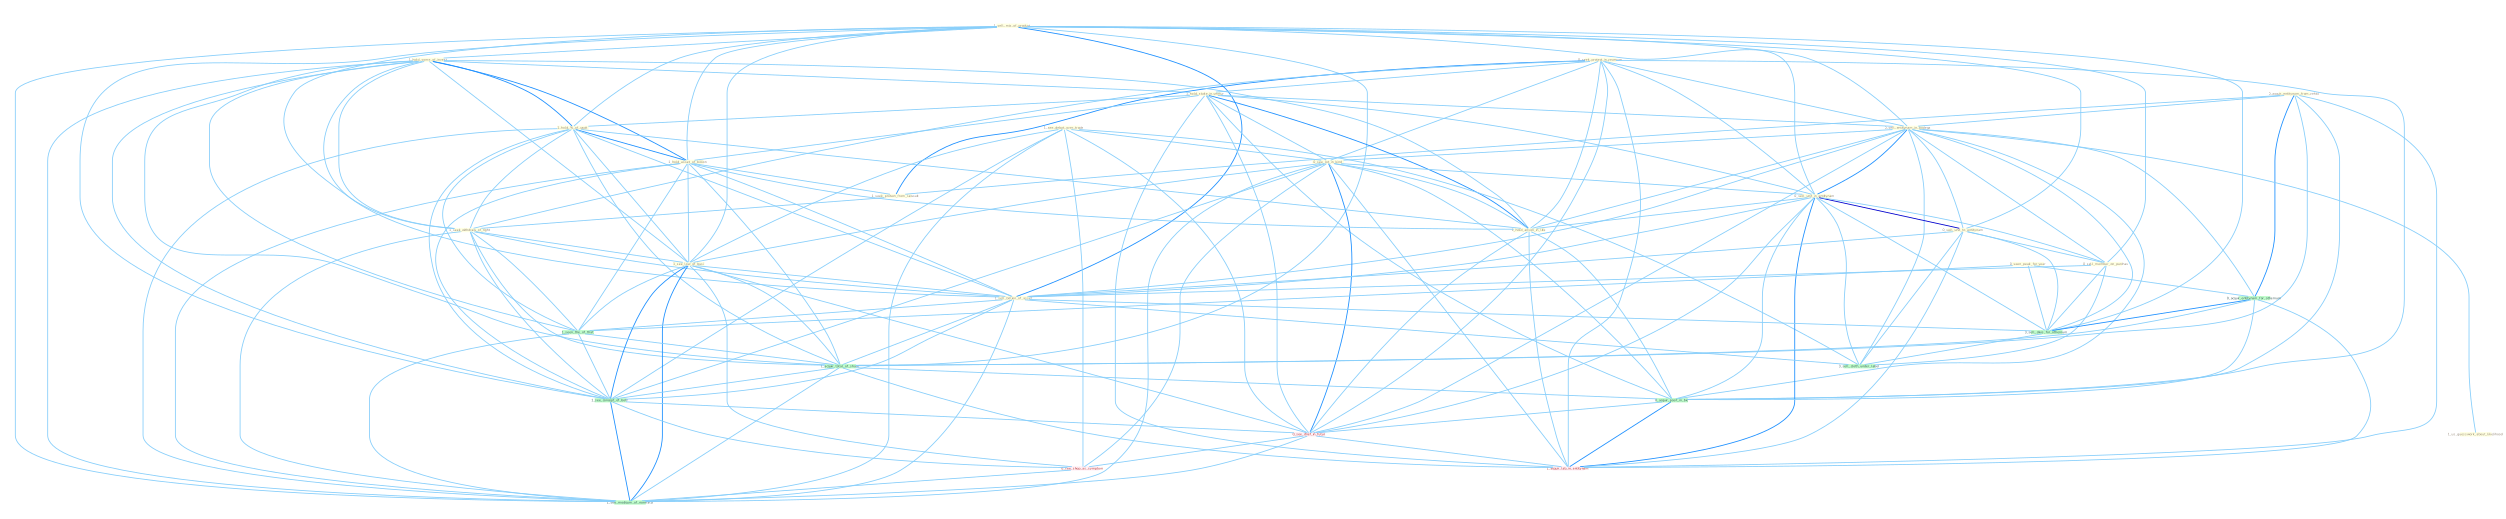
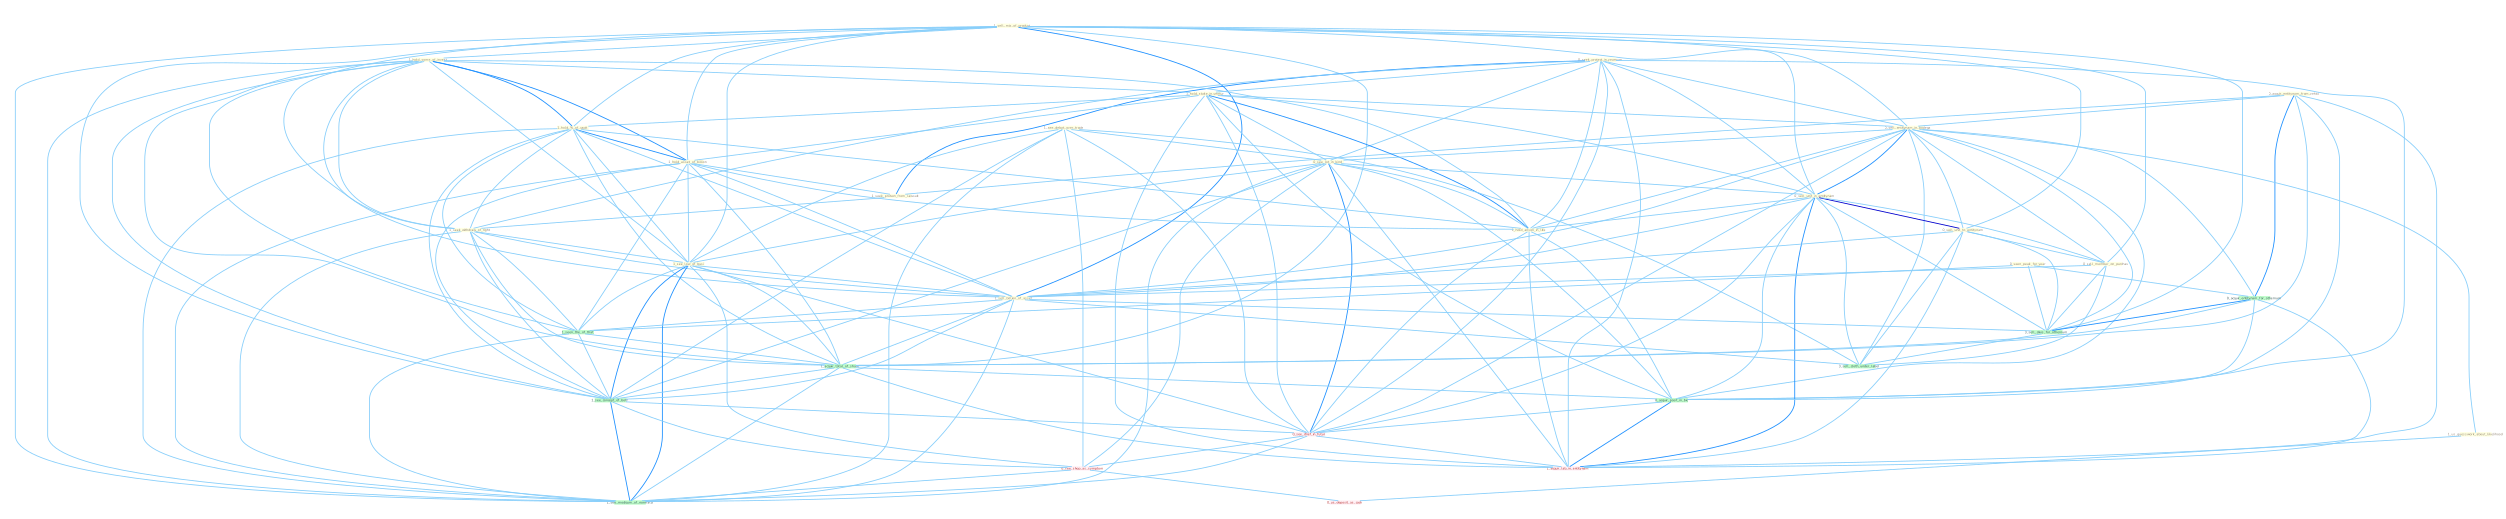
node "0_us_deposit_as_cach": added
